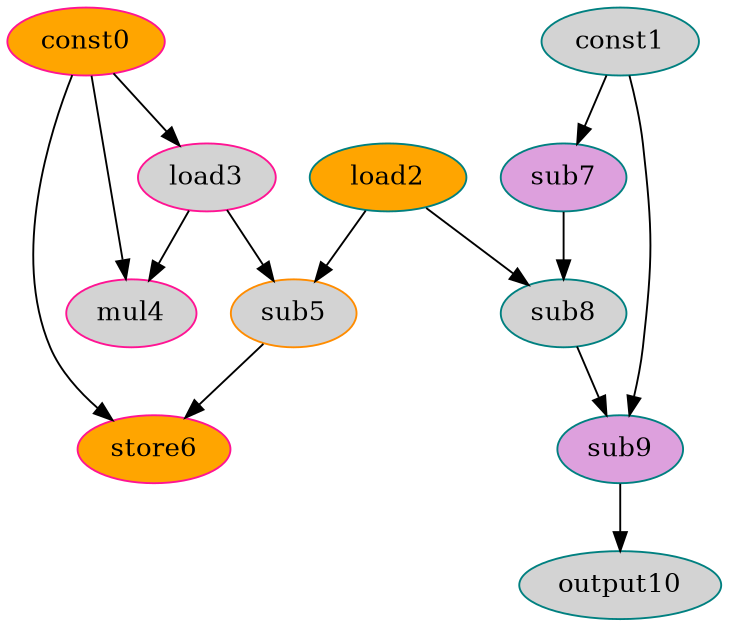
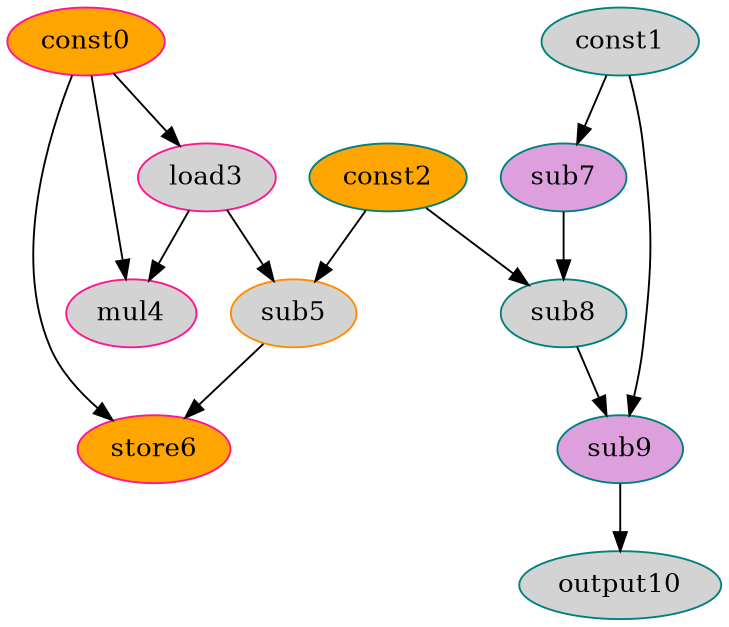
node "load2": label "load2" -> "const2"
